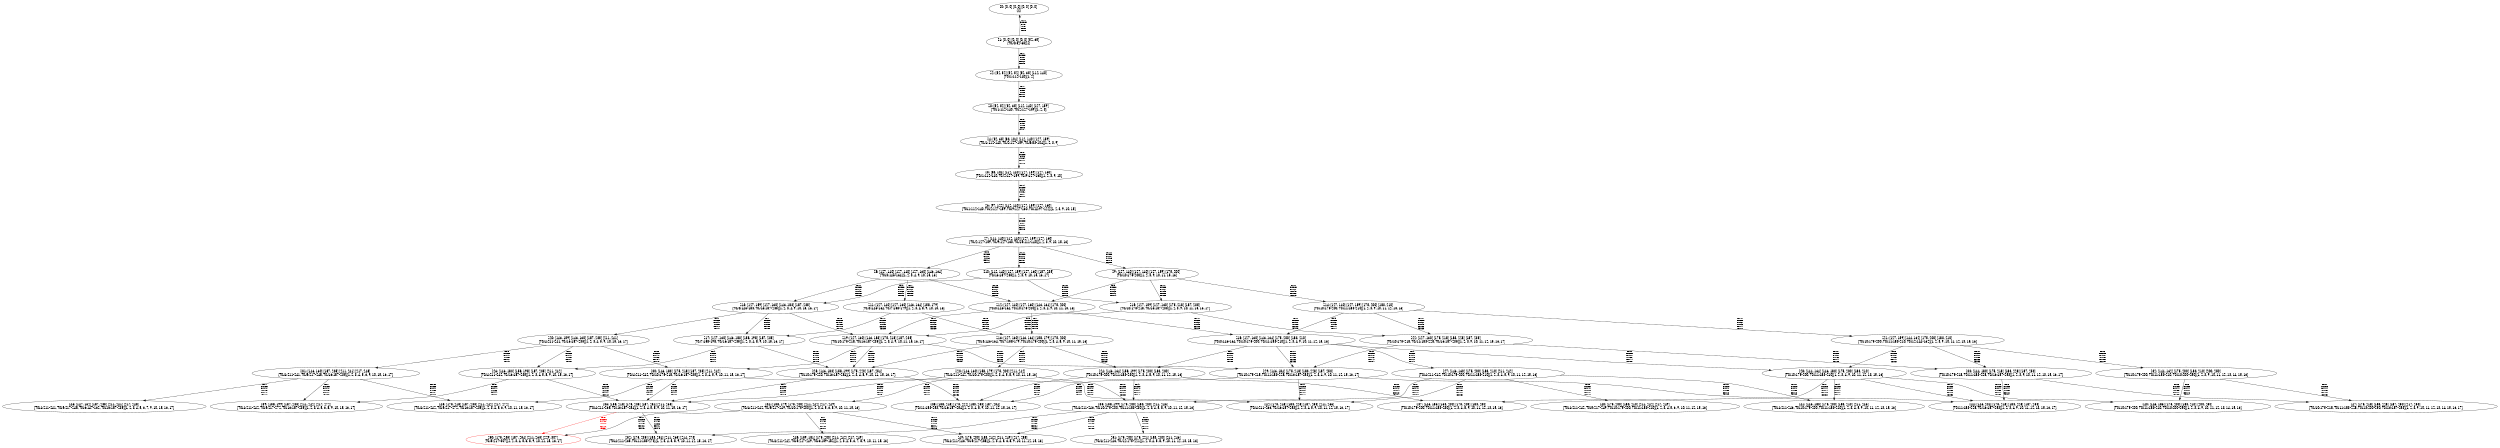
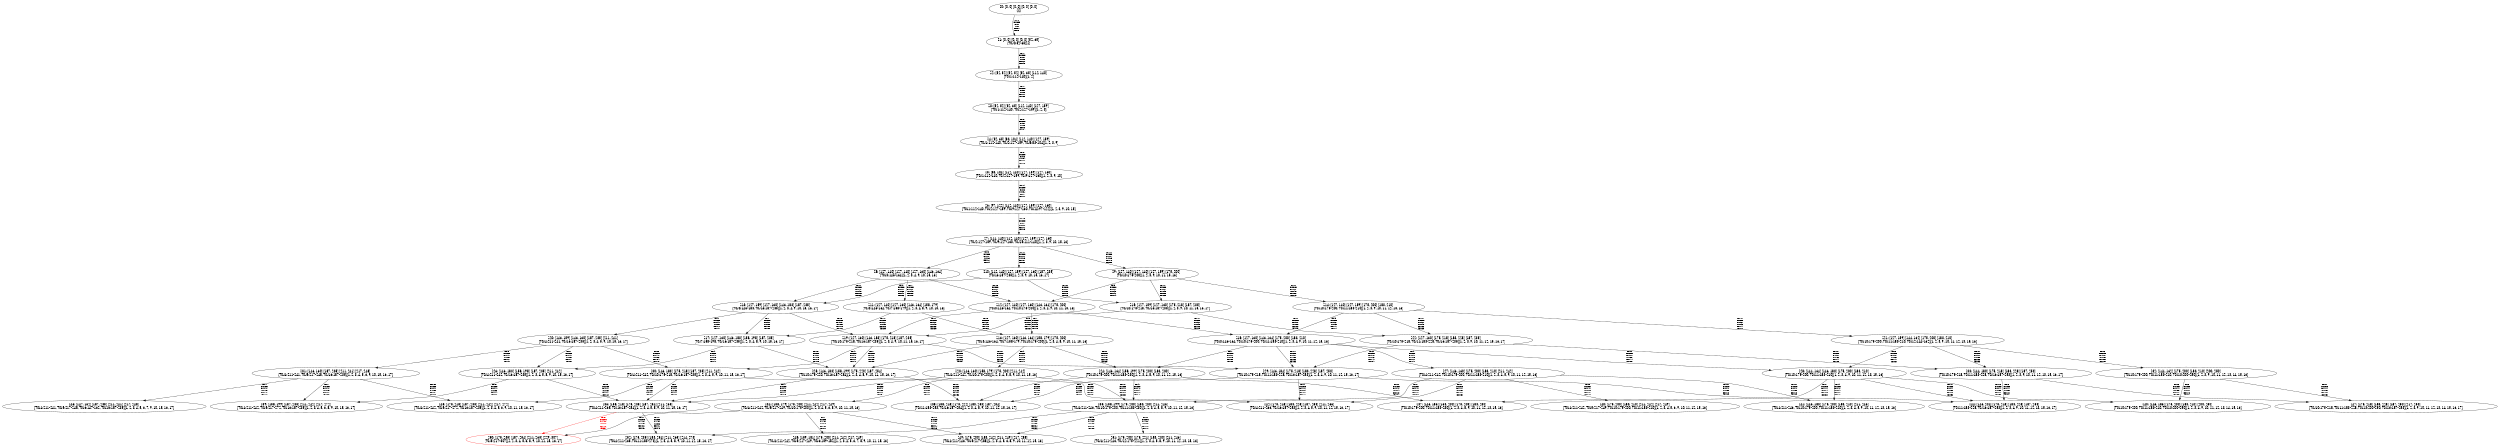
edge "S1: [0, 0] [0, 0] [0, 0] [52, 65] {T0J0:52-65}{1}" -> "S0: [0, 0] [0, 0] [0, 0] [0, 0] {}{}": reversed
